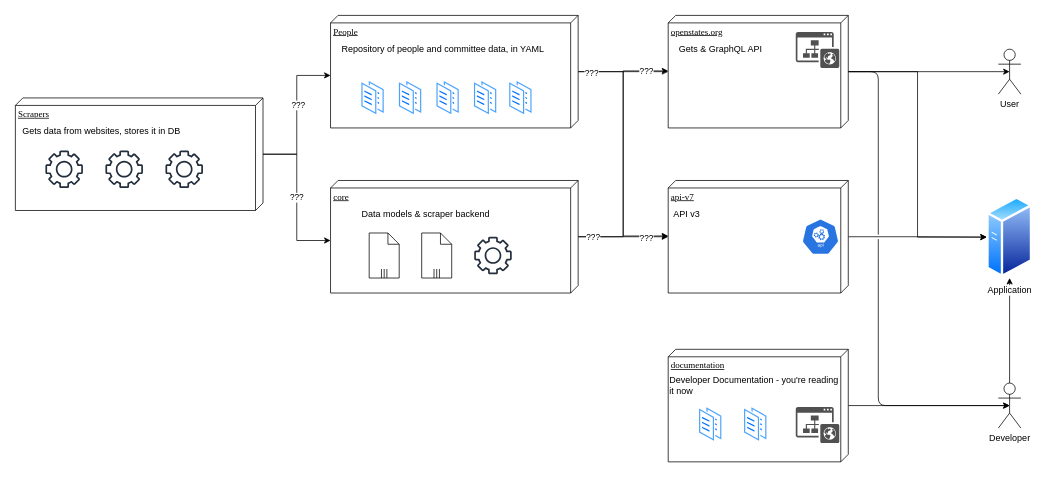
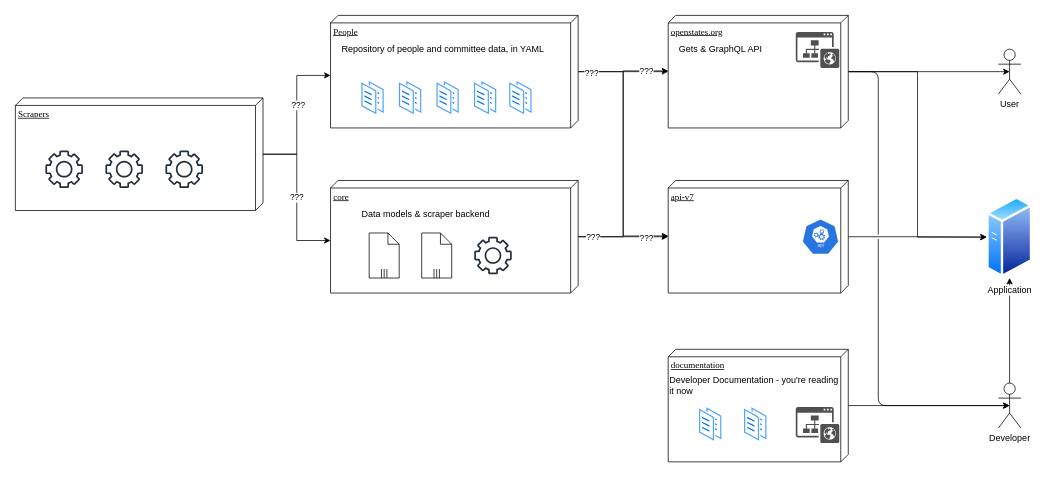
node "Gets data from websites, stores it in DB": removed
node "API v3": removed
